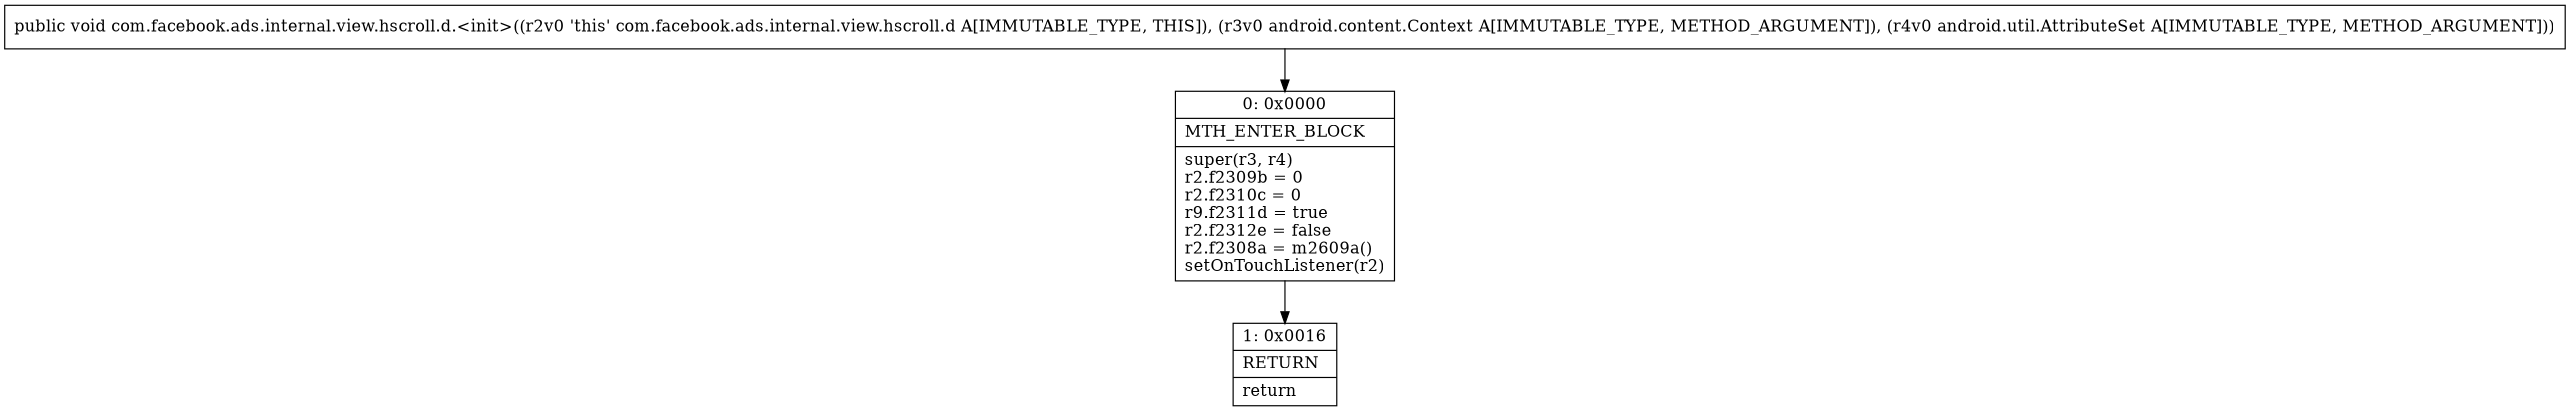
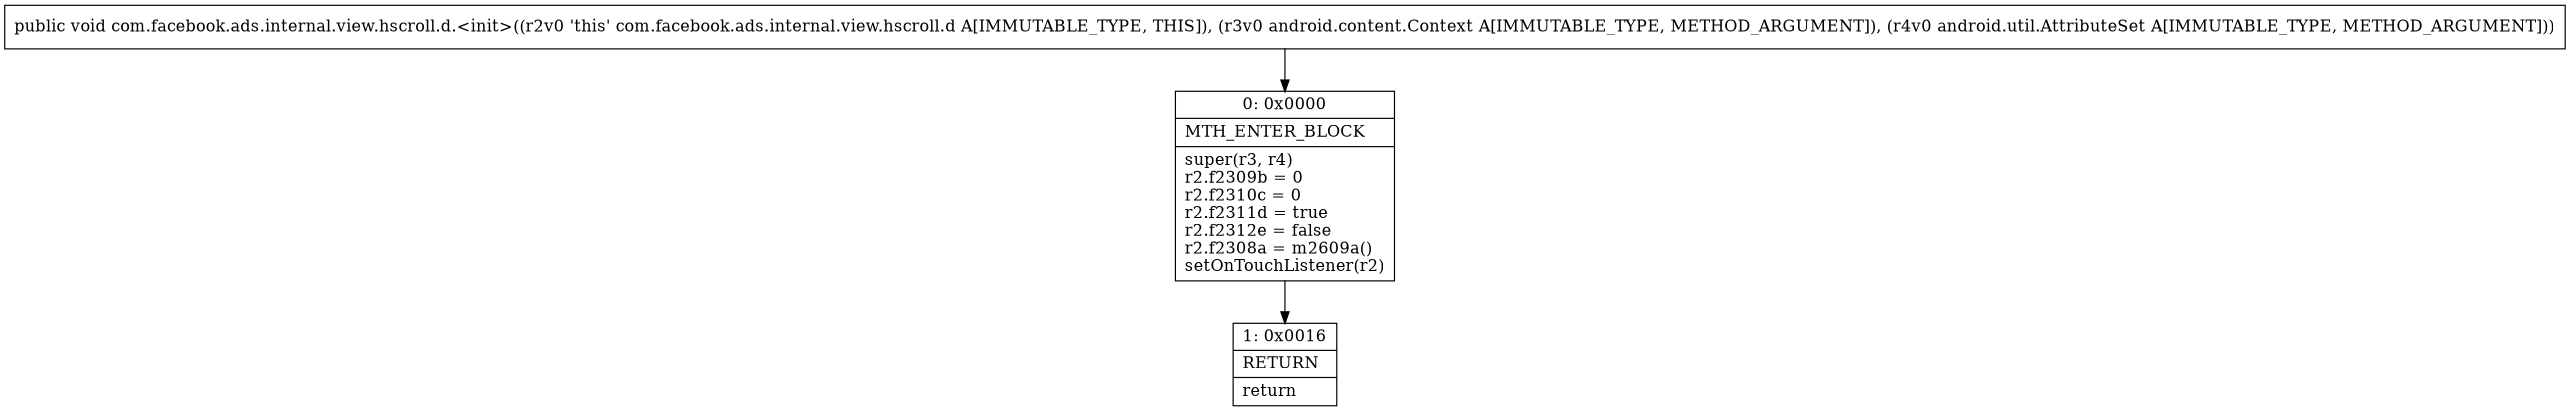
node "0: 0x0000": text "r9.f2311d = true" -> "r2.f2311d = true"
